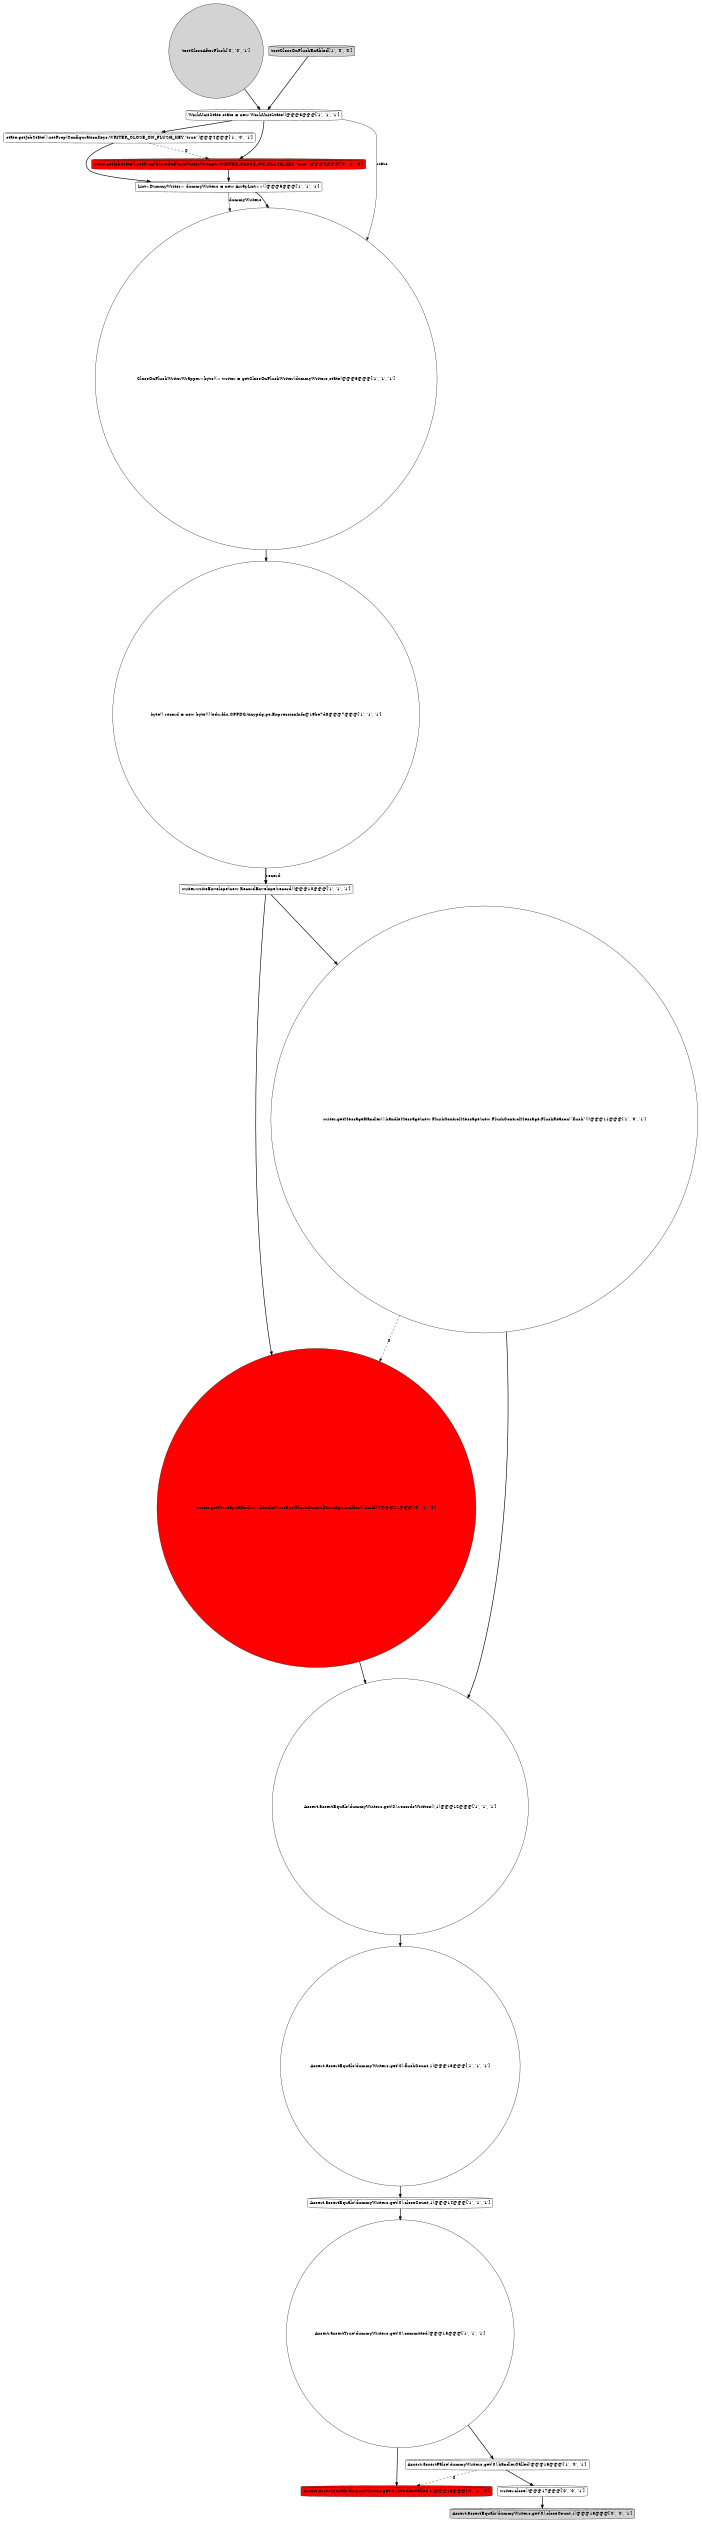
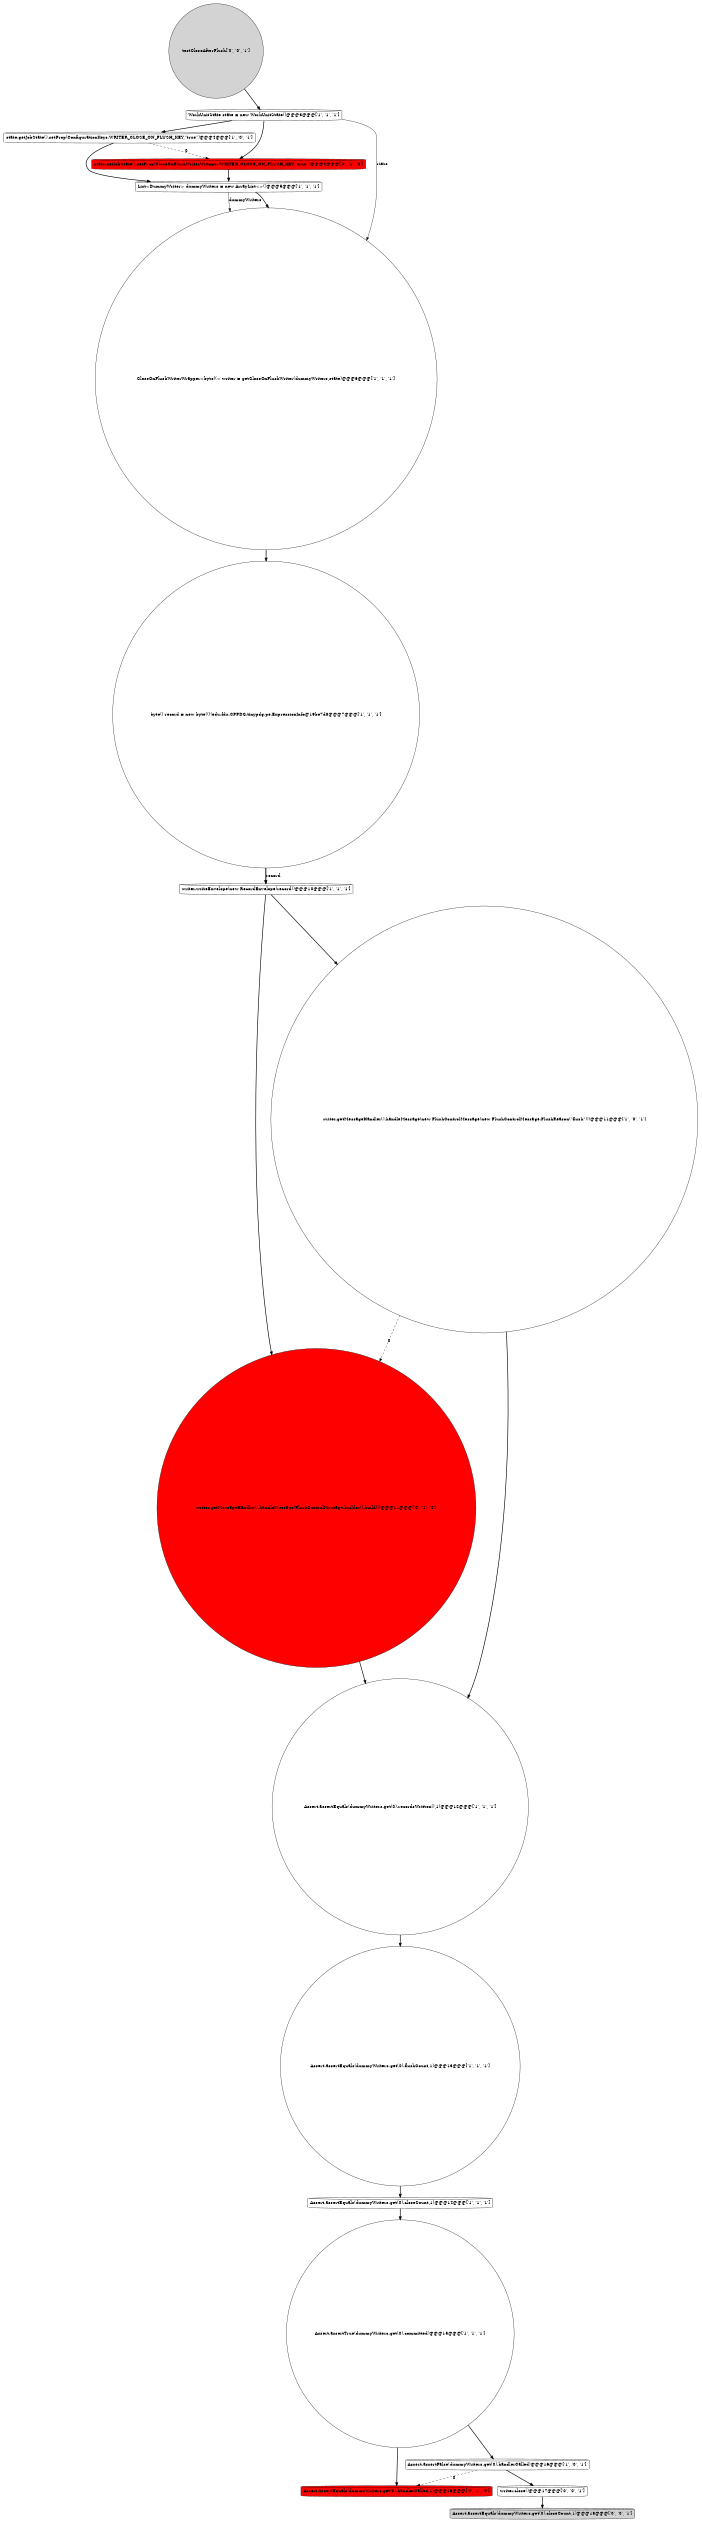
node "testCloseOnFlushEnabled['1', '0', '0']": removed
